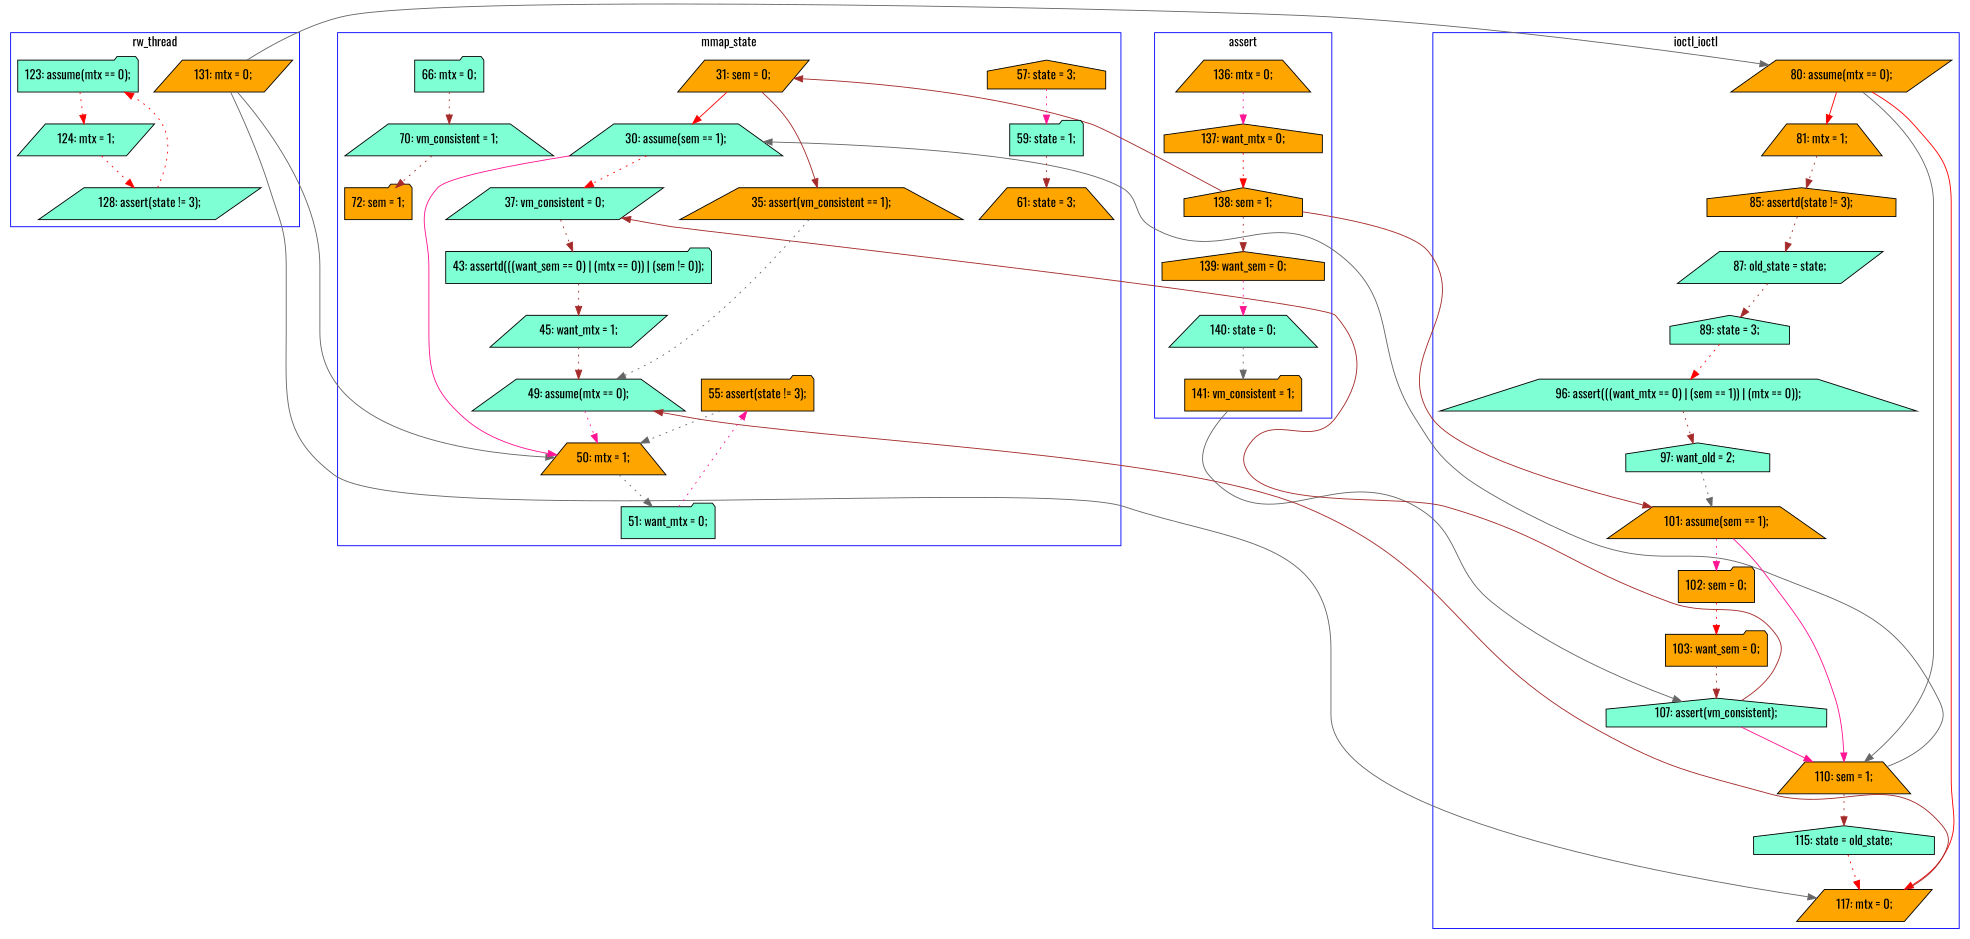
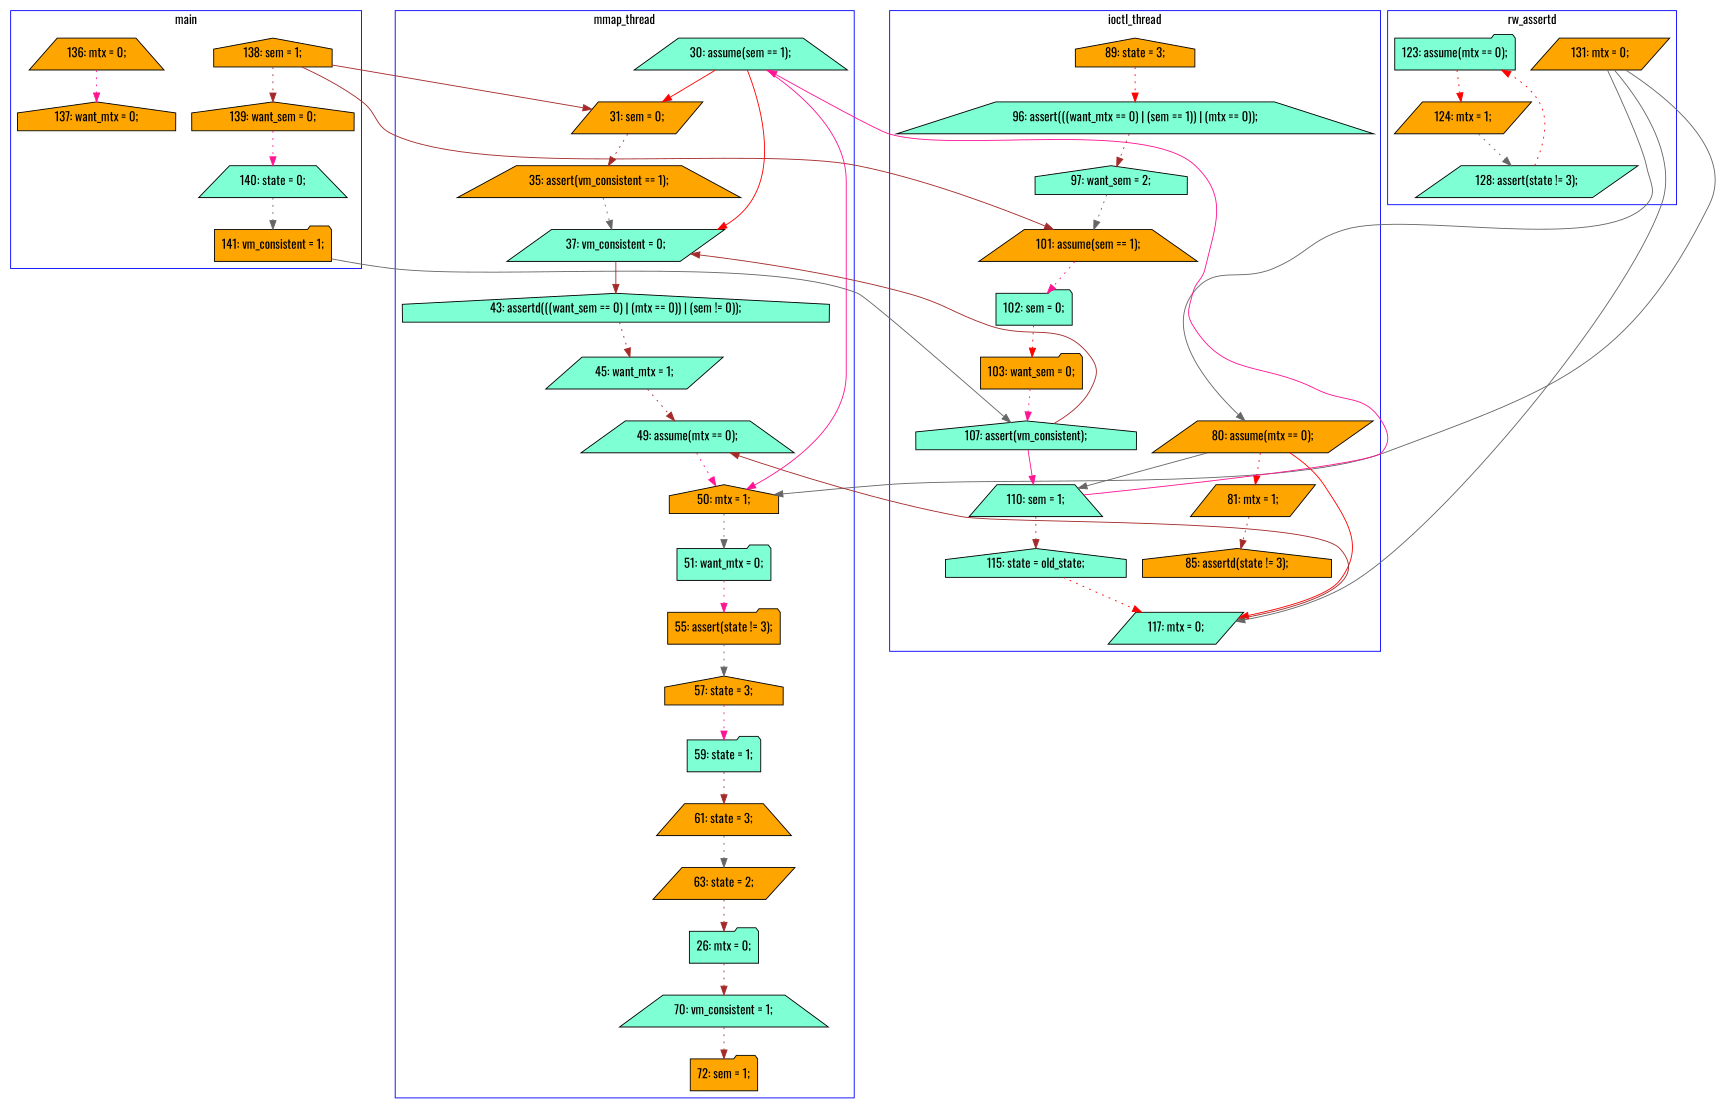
cluster "rw_thread": label "rw_thread" -> "rw_assertd"
cluster "mmap_state": label "mmap_state" -> "mmap_thread"
cluster "assert": label "assert" -> "main"
cluster "ioctl_ioctl": label "ioctl_ioctl" -> "ioctl_thread"
node "66: mtx = 0;": label "66: mtx = 0;" -> "26: mtx = 0;"
edge "80: assume(mtx == 0);" -> "81: mtx = 1;": style solid -> dotted
edge "31: sem = 0;" -> "30: assume(sem == 1);": reversed
edge "31: sem = 0;" -> "35: assert(vm_consistent == 1);": style solid -> dotted
node "124: mtx = 1;": fillcolor aquamarine -> orange
node "81: mtx = 1;": shape trapezium -> parallelogram
edge "137: want_mtx = 0;" -> "138: sem = 1;": removed
edge "124: mtx = 1;" -> "128: assert(state != 3);": color red -> gray40
edge "30: assume(sem == 1);" -> "37: vm_consistent = 0;": style dotted -> solid
edge "37: vm_consistent = 0;" -> "43: assertd(((want_sem == 0) | (mtx == 0)) | (sem != 0));": style dotted -> solid
node "43: assertd(((want_sem == 0) | (mtx == 0)) | (sem != 0));": shape folder -> house
node "87: old_state = state;": removed
edge "35: assert(vm_consistent == 1);" -> "49: assume(mtx == 0);": now "35: assert(vm_consistent == 1);" -> "37: vm_consistent = 0;"
node "89: state = 3;": fillcolor aquamarine -> orange
edge "110: sem = 1;" -> "30: assume(sem == 1);": color gray40 -> deeppink
edge "55: assert(state != 3);" -> "50: mtx = 1;": now "55: assert(state != 3);" -> "57: state = 3;"
node "50: mtx = 1;": shape trapezium -> house
node "97: want_old = 2;": label "97: want_old = 2;" -> "97: want_sem = 2;"
node "102: sem = 0;": fillcolor orange -> aquamarine
edge "101: assume(sem == 1);" -> "110: sem = 1;": removed
edge "103: want_sem = 0;" -> "107: assert(vm_consistent);": color brown -> deeppink
node "110: sem = 1;": fillcolor orange -> aquamarine
node "63: state = 2;": added
node "117: mtx = 0;": fillcolor orange -> aquamarine
